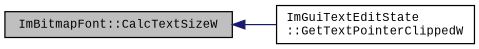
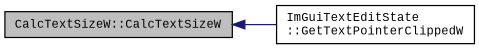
node "ImBitmapFont::CalcTextSizeW": label "ImBitmapFont::CalcTextSizeW" -> "CalcTextSizeW::CalcTextSizeW"
